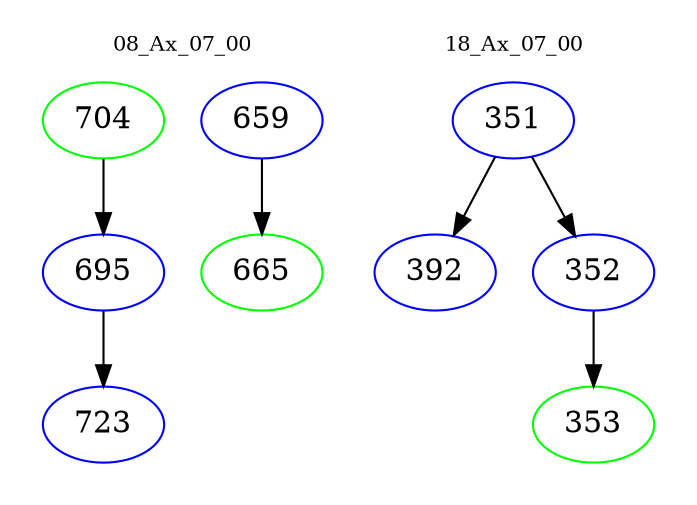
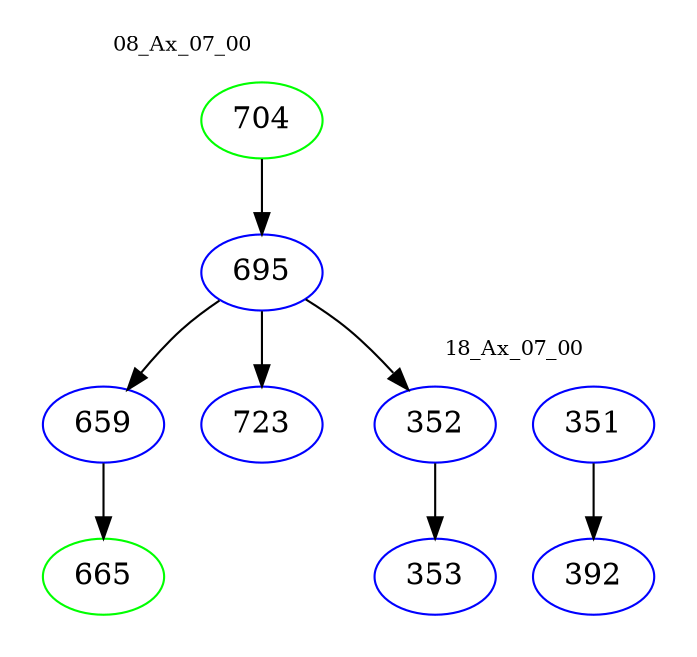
edge "351" -> "352": now "695" -> "352"
edge "695" -> "659": added
node "353": color green -> blue
